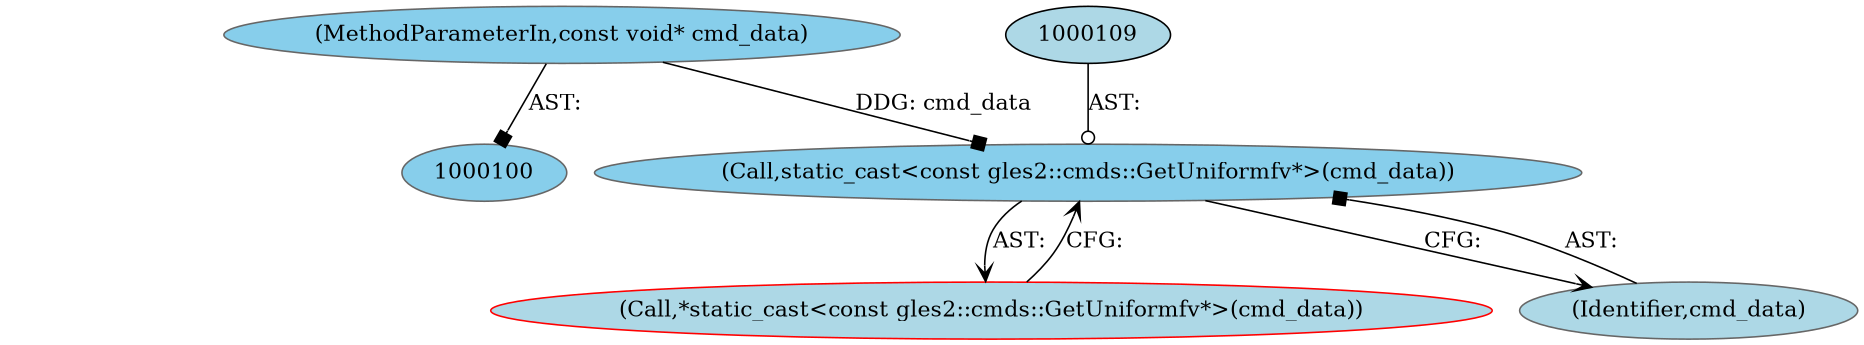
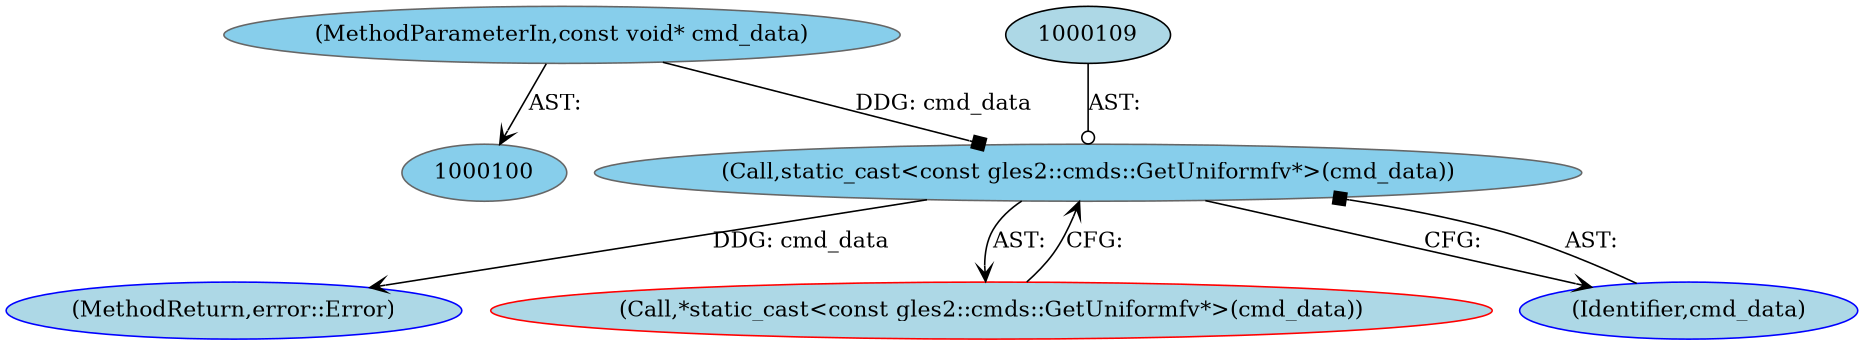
edge "(MethodParameterIn,const void* cmd_data)" -> "1000100": arrowhead box -> vee
node "(MethodReturn,error::Error)": added
node "(Identifier,cmd_data)": color gray40 -> blue
